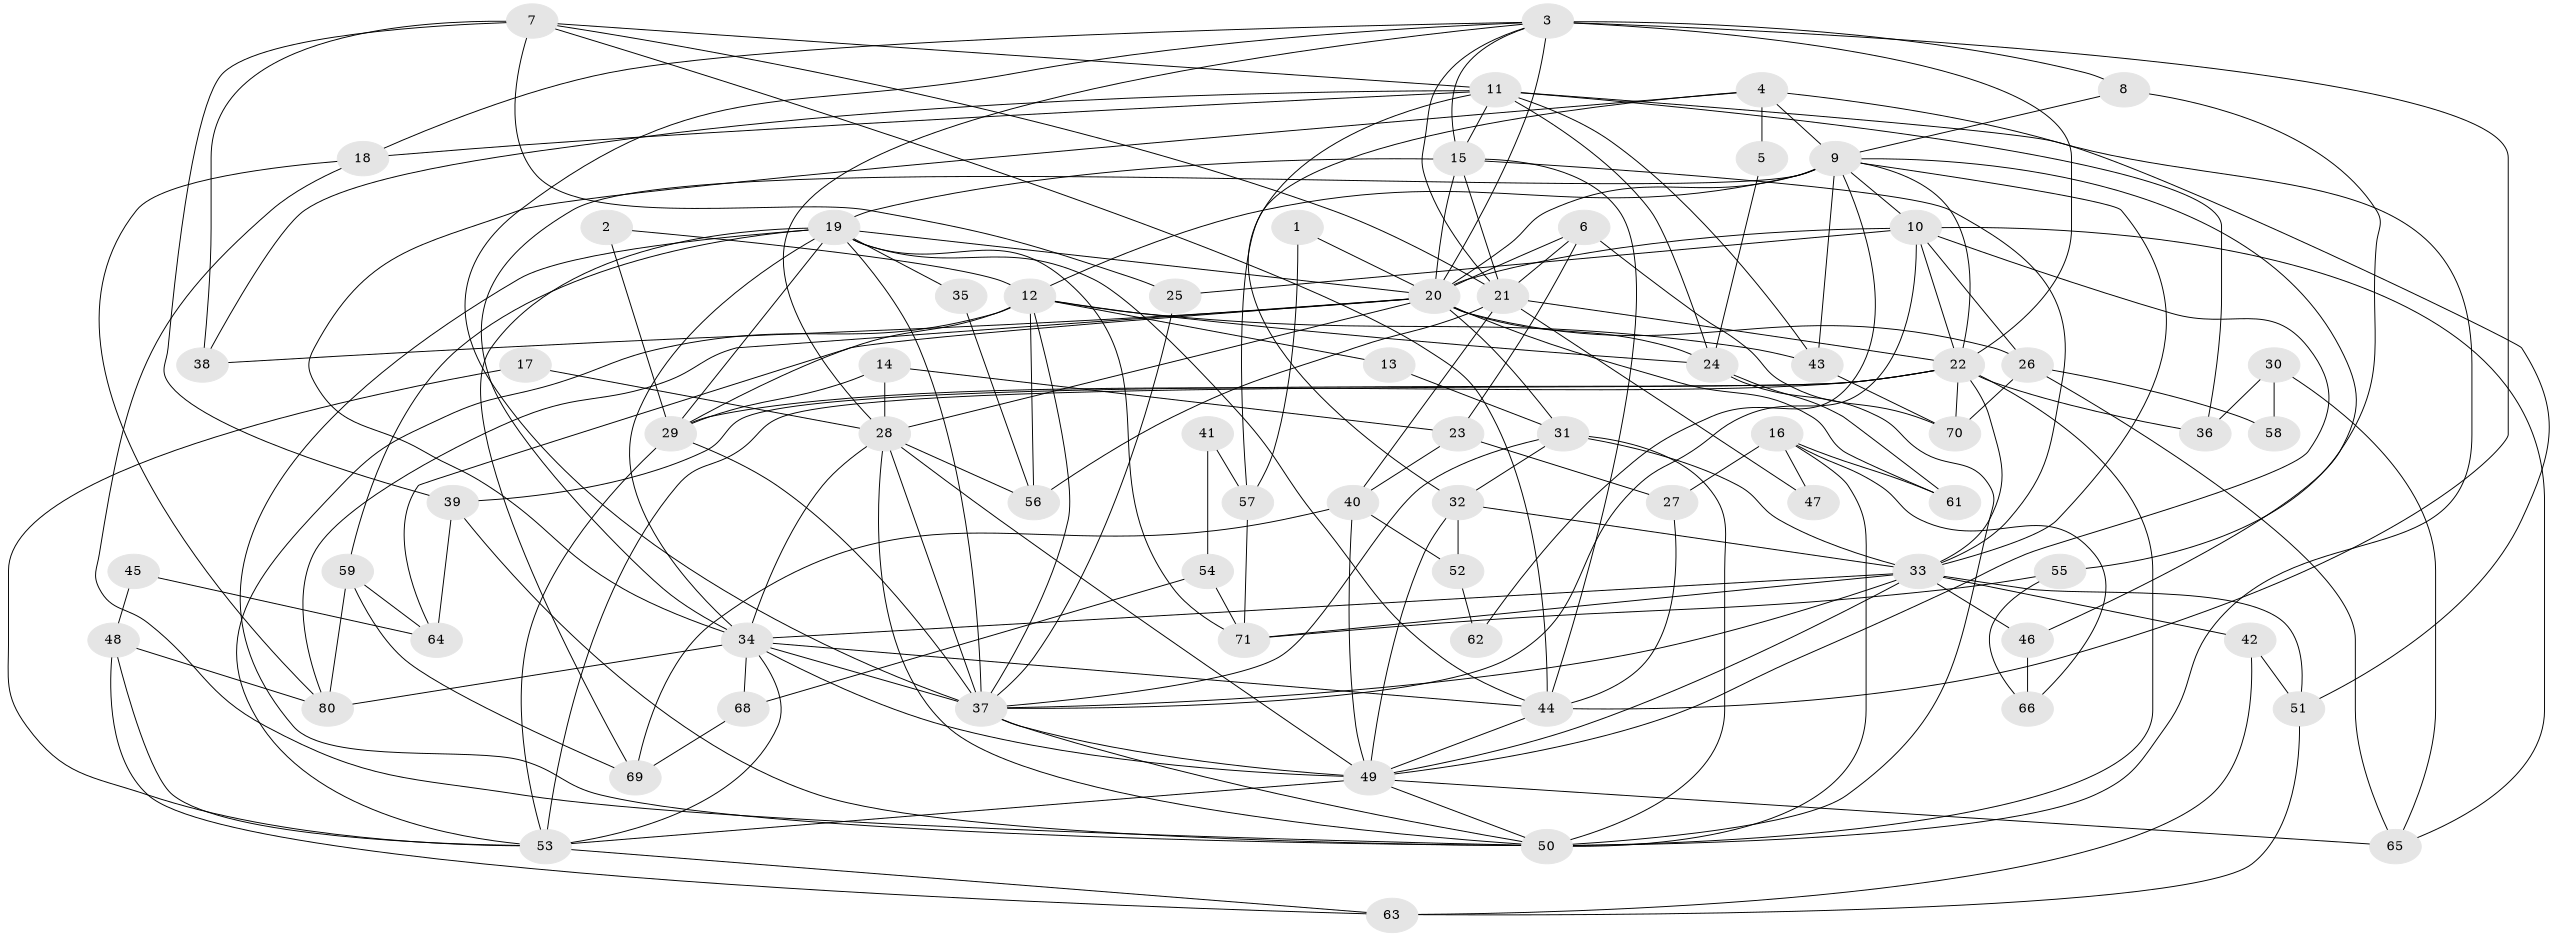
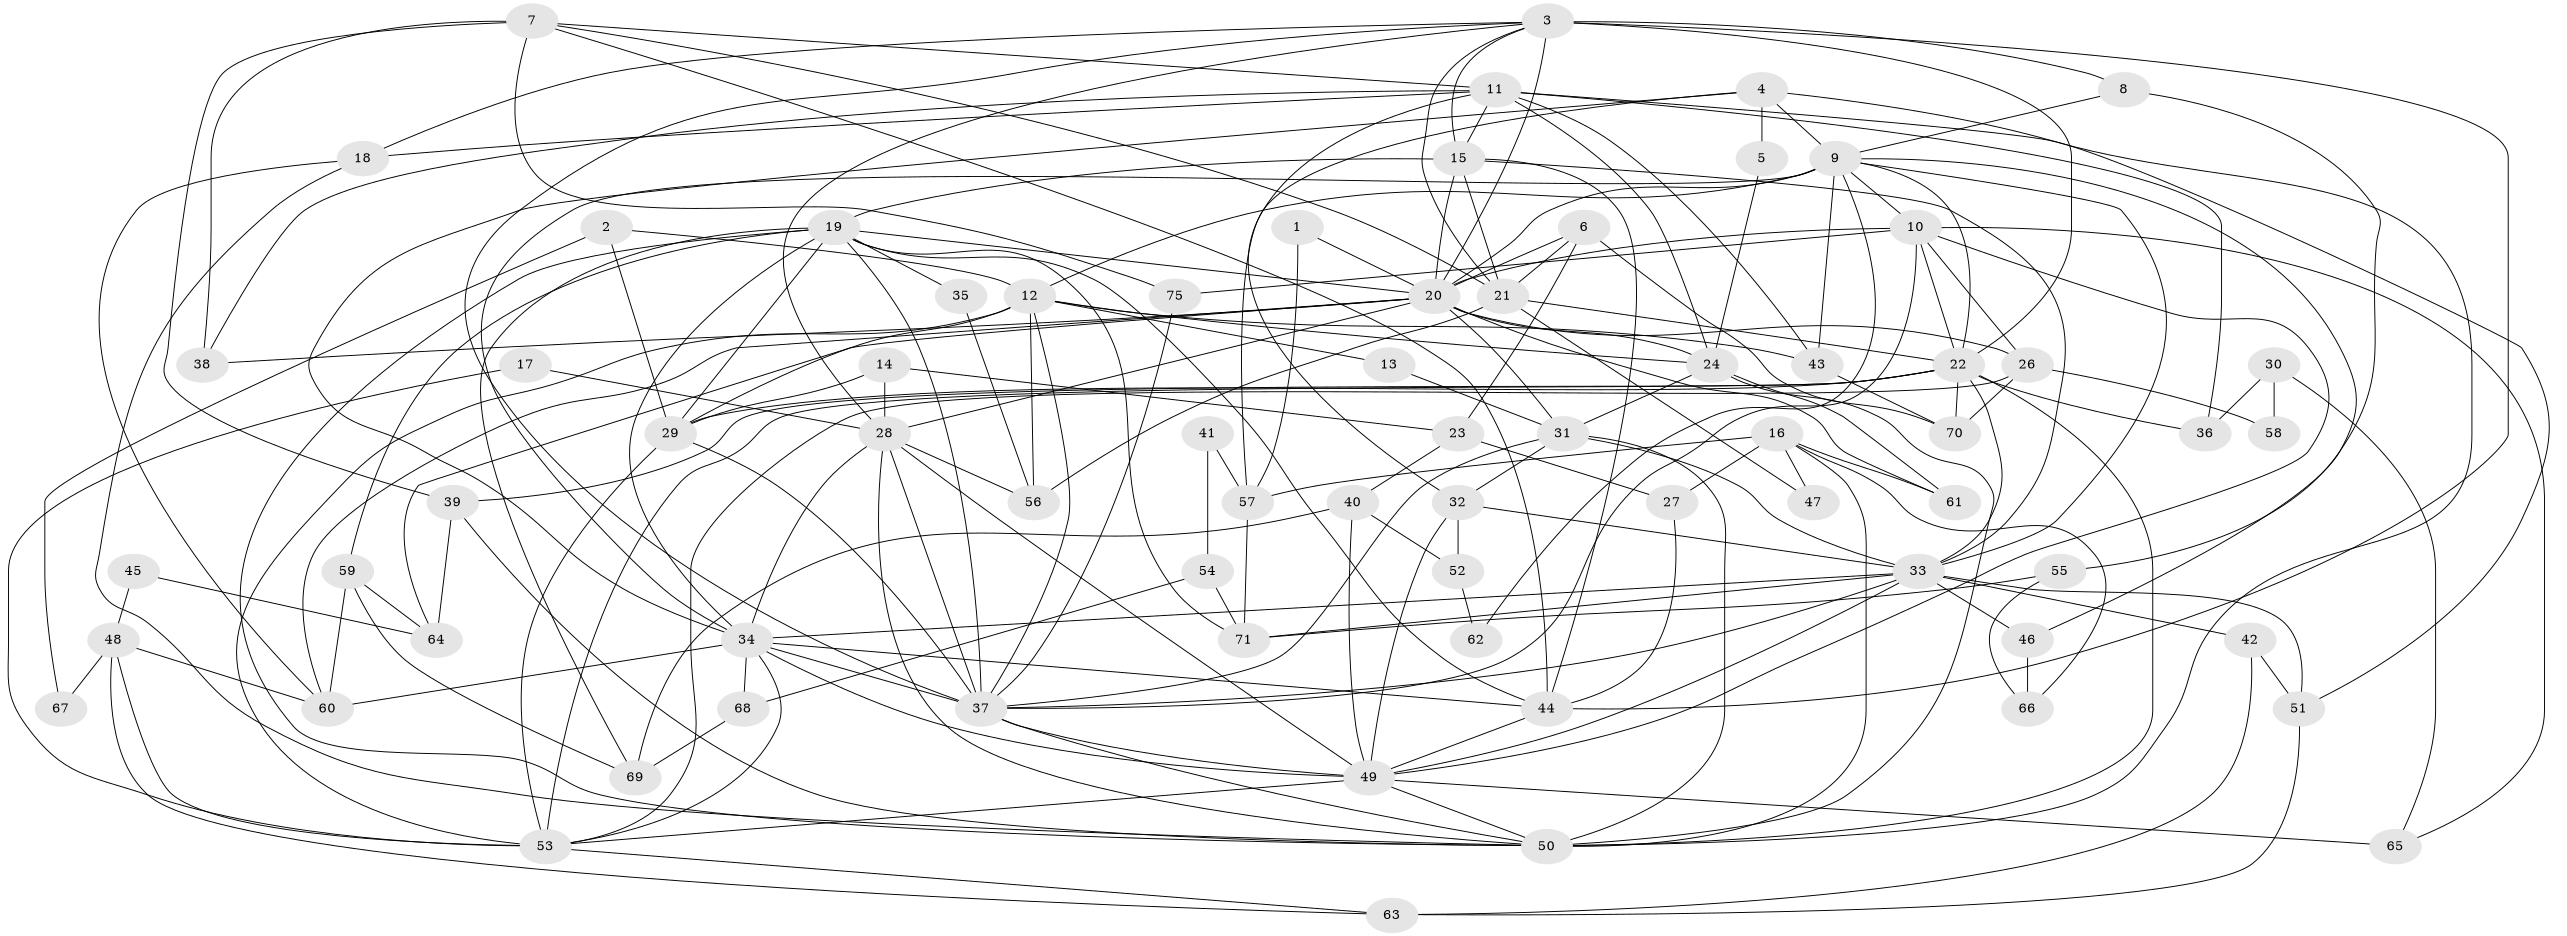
node "25": label "25" -> "75"
edge "21" -- "40": removed
edge "24" -- "31": added
edge "16" -- "57": added
edge "26" -- "65": now "26" -- "53"
node "67": added
node "80": label "80" -> "60"
